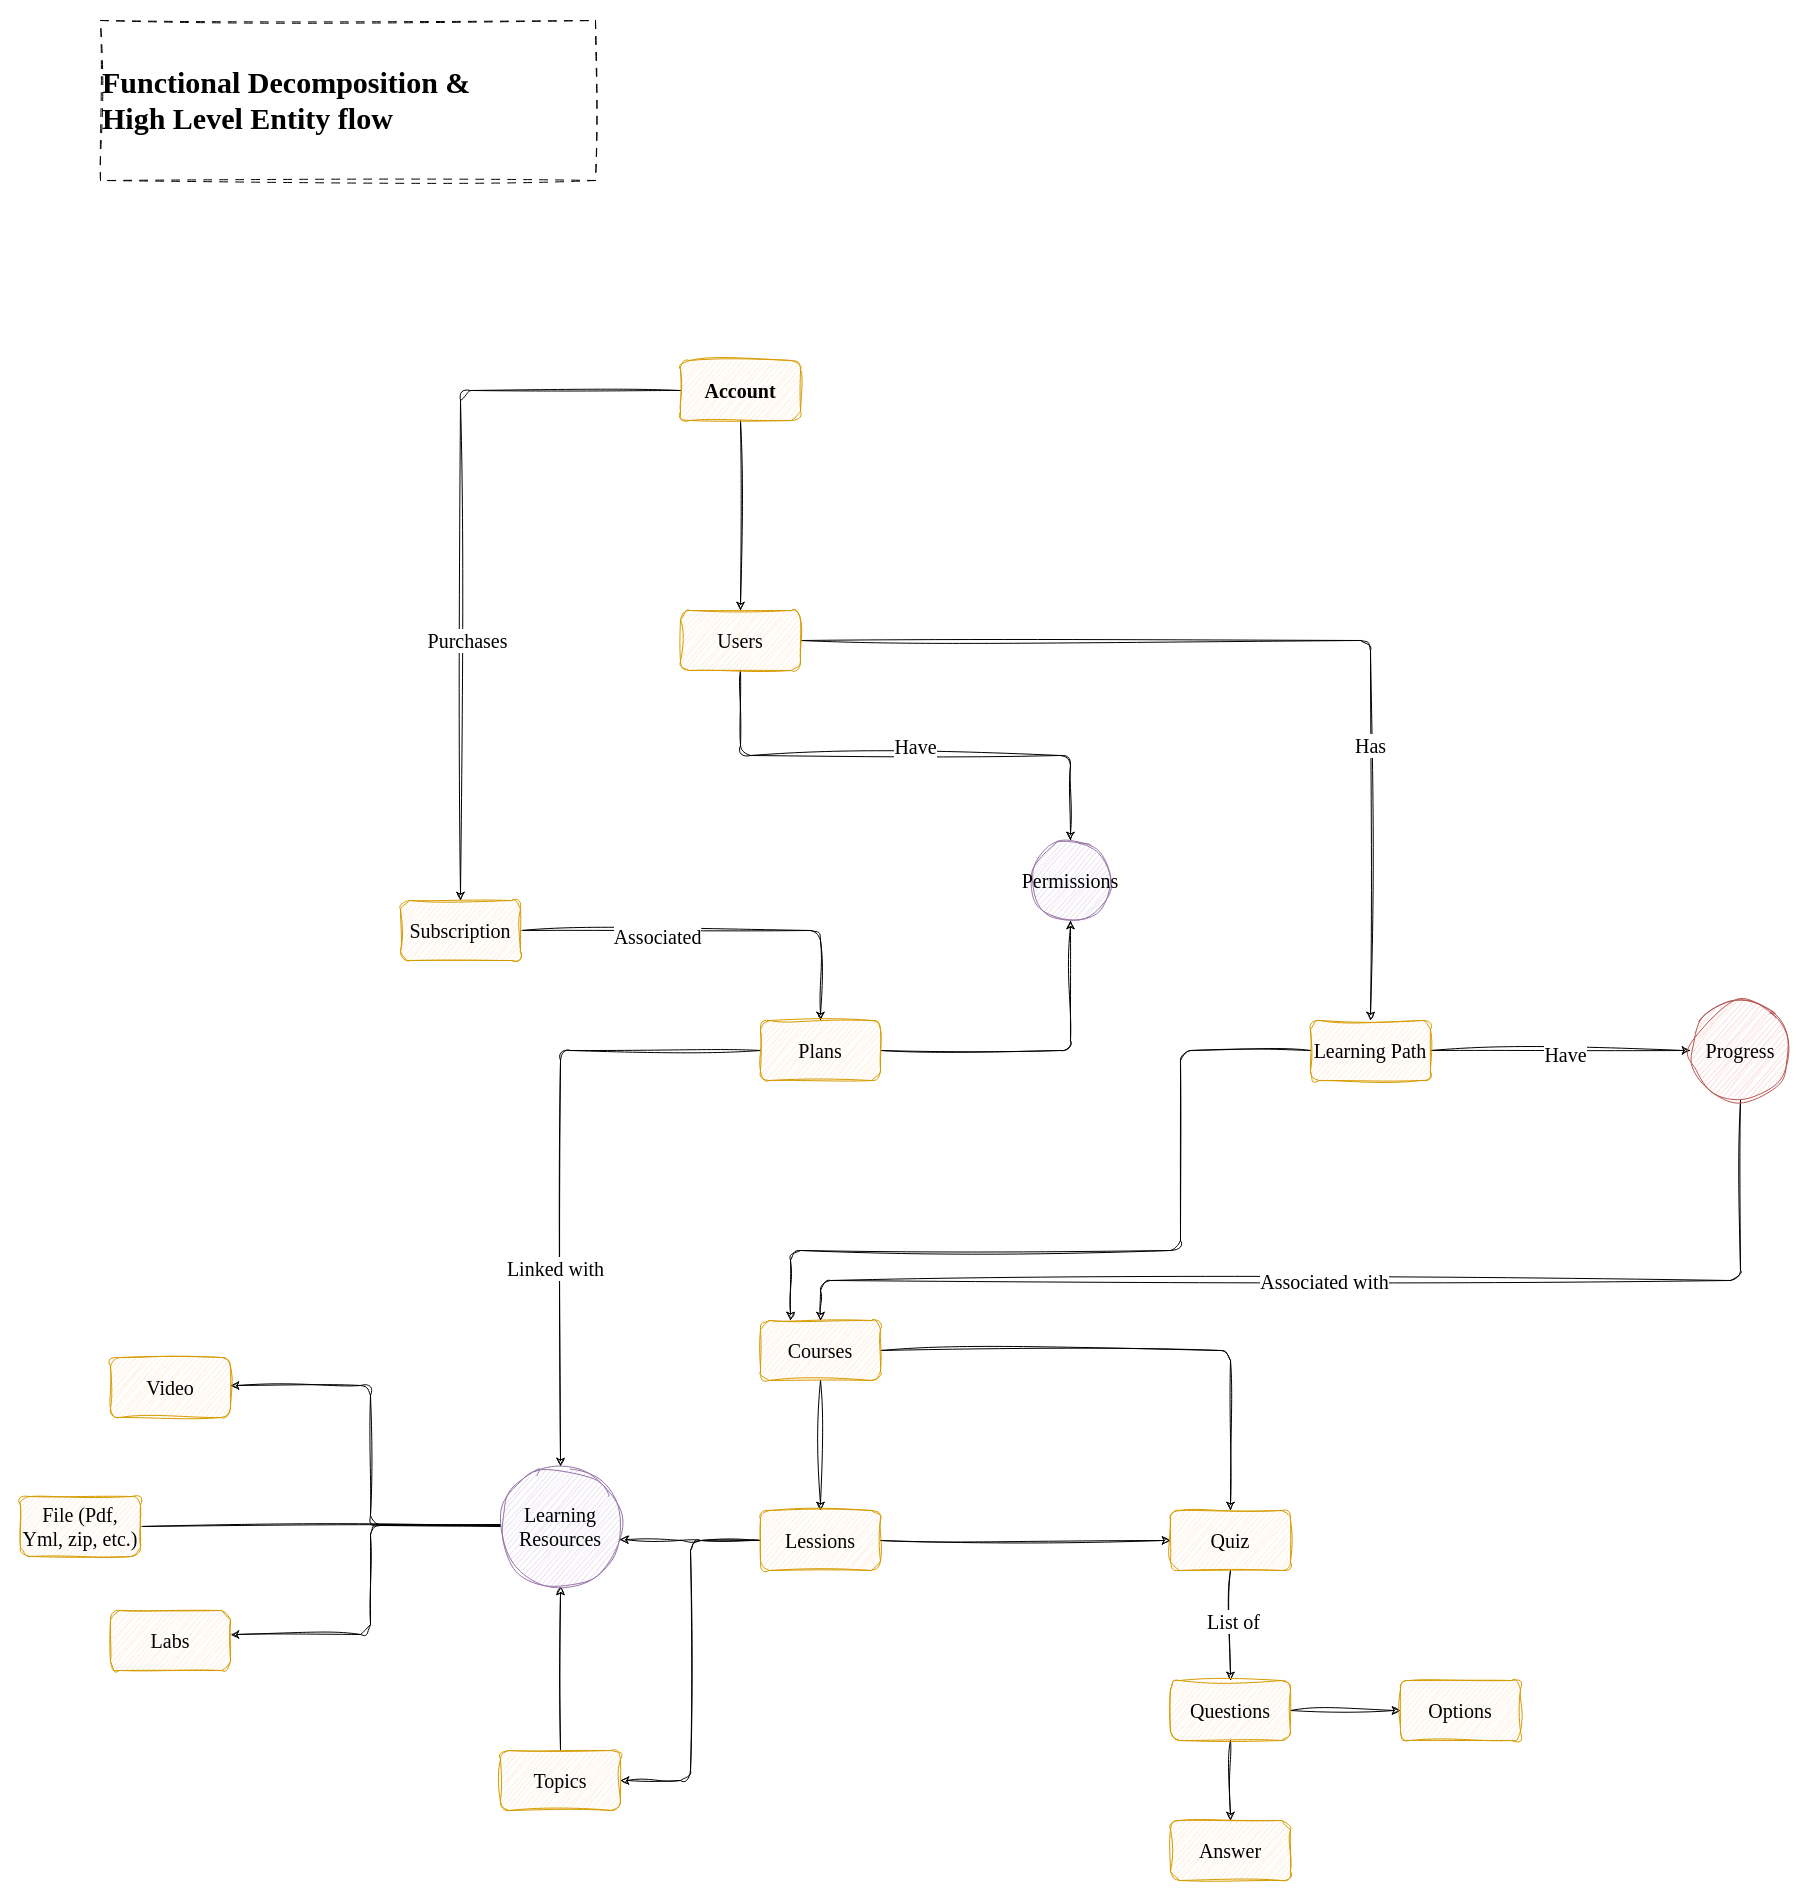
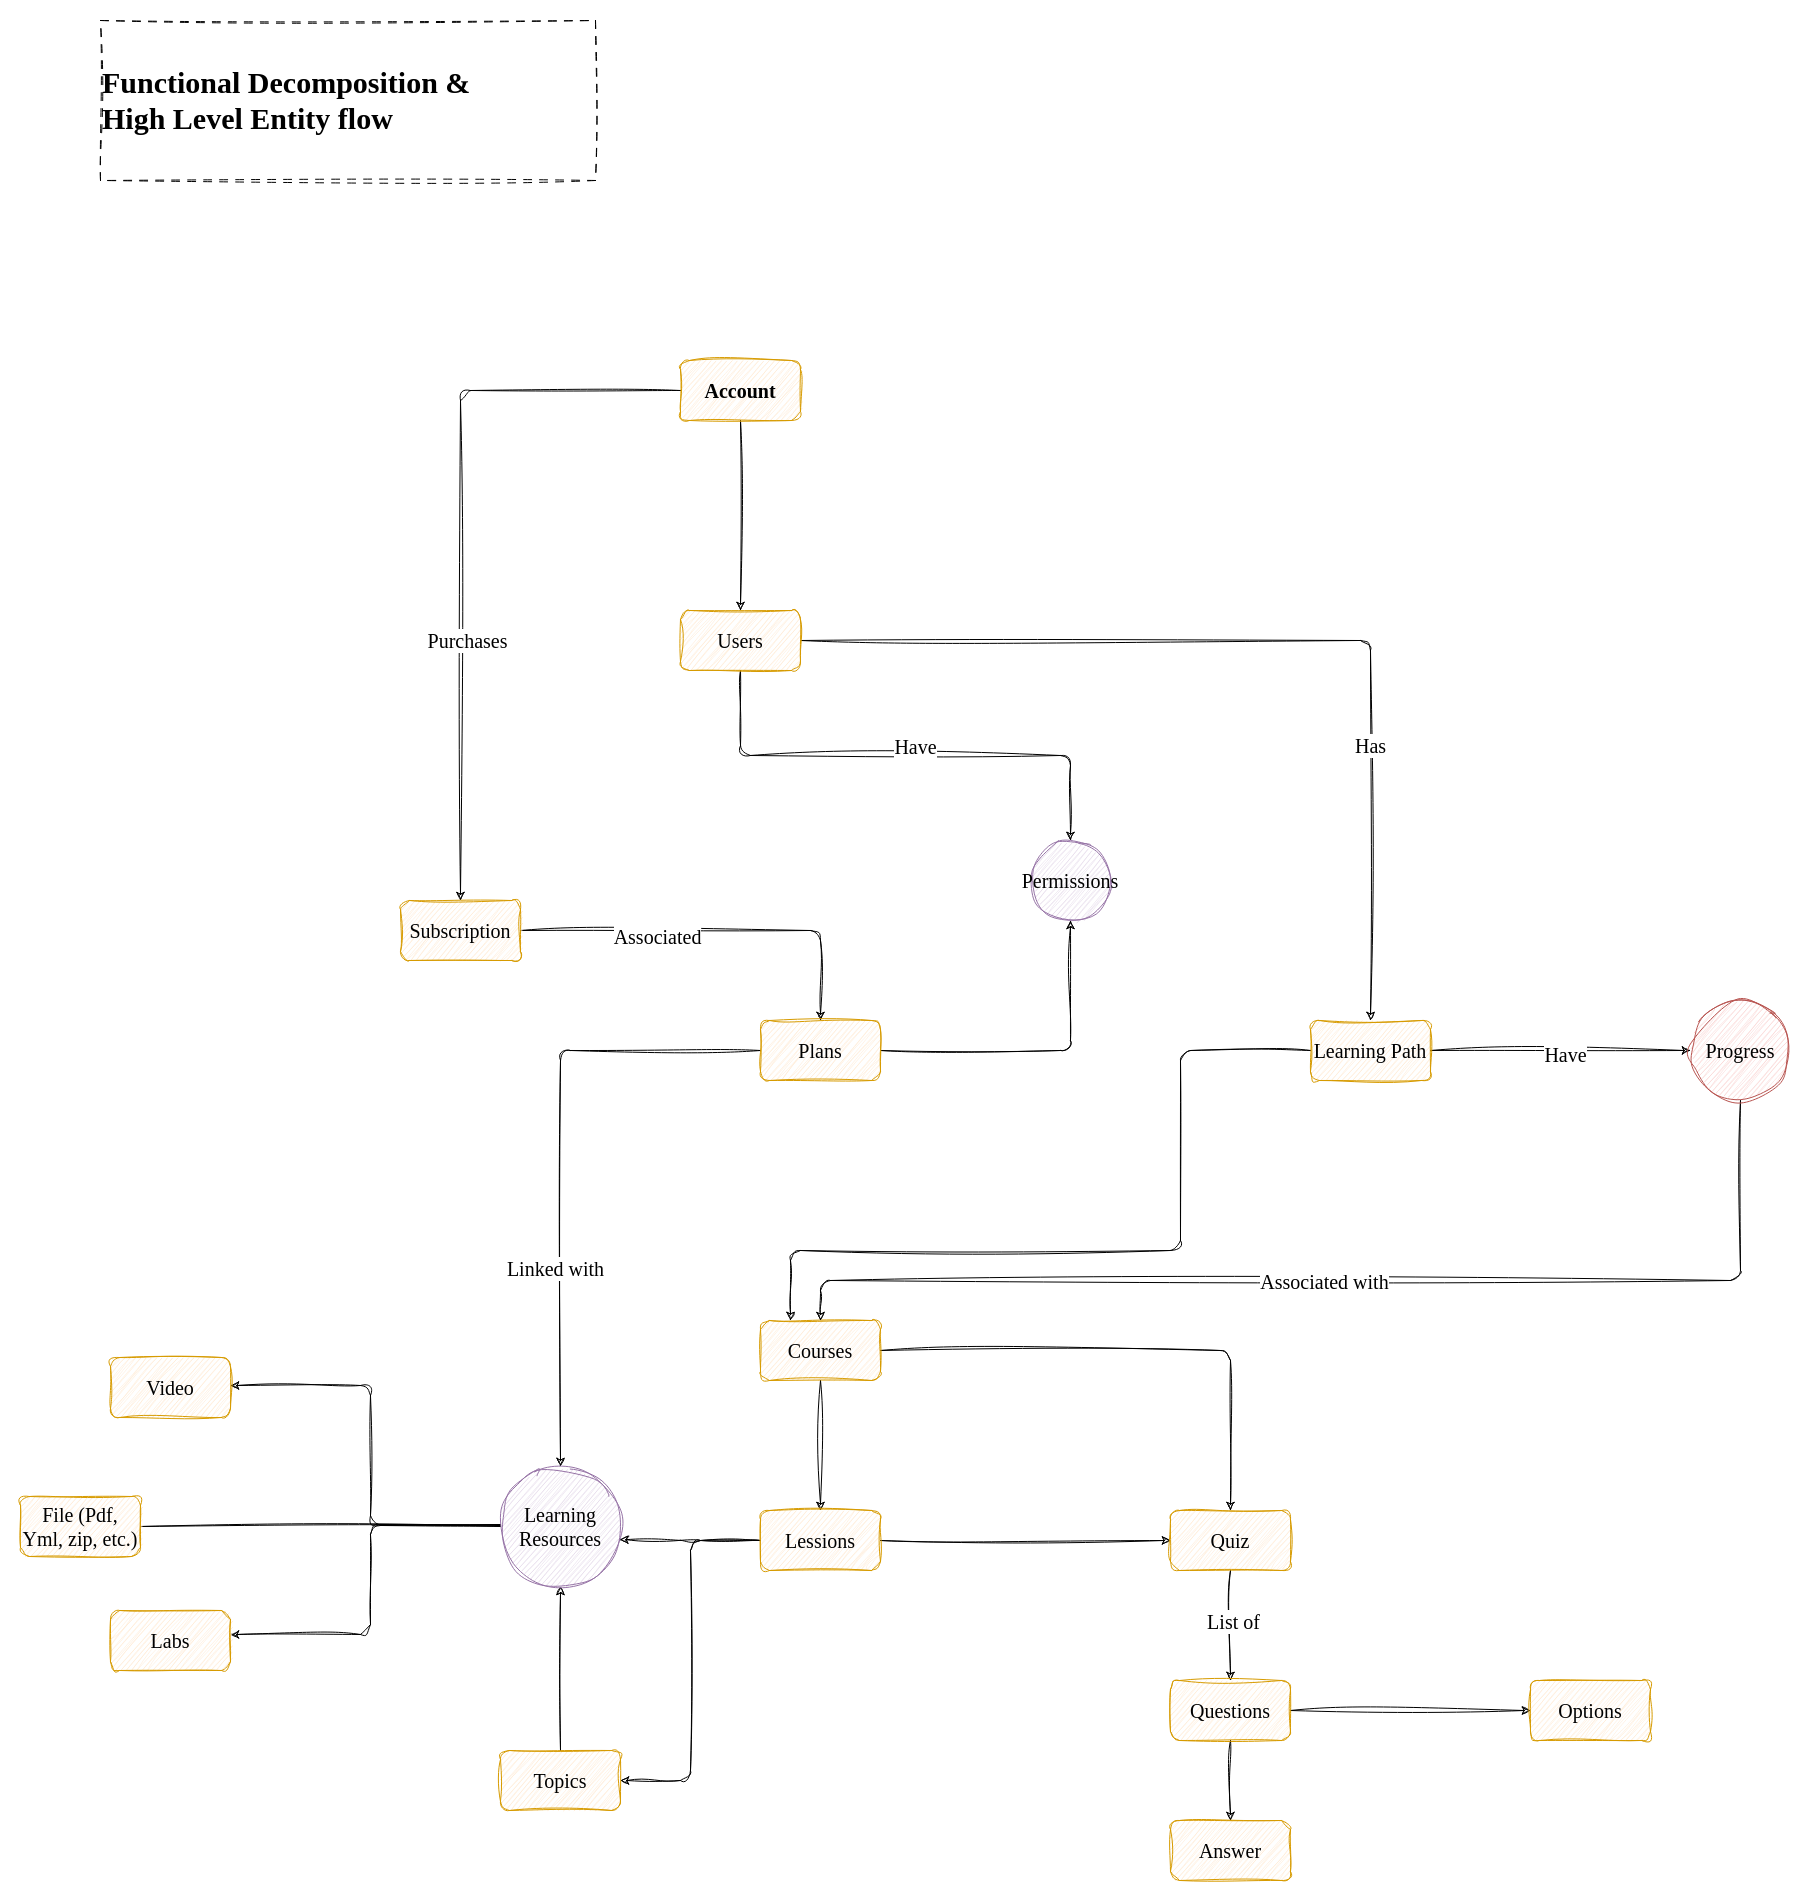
node "Options": moved (1461, 1711) -> (1591, 1711)
